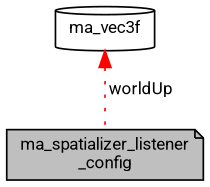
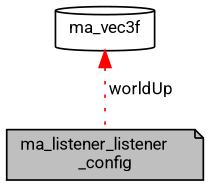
node "ma_spatializer_listener _config": label "ma_spatializer_listener _config" -> "ma_listener_listener _config"
